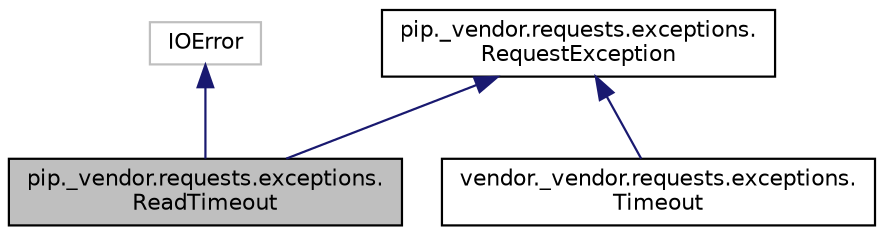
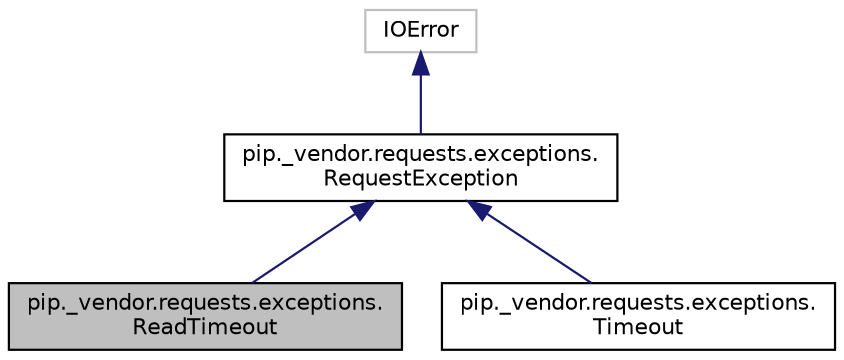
edge "pip._vendor.requests.exceptions. ReadTimeout" -> "IOError": now "pip._vendor.requests.exceptions. RequestException" -> "IOError"
node "vendor._vendor.requests.exceptions. Timeout": label "vendor._vendor.requests.exceptions. Timeout" -> "pip._vendor.requests.exceptions. Timeout"
